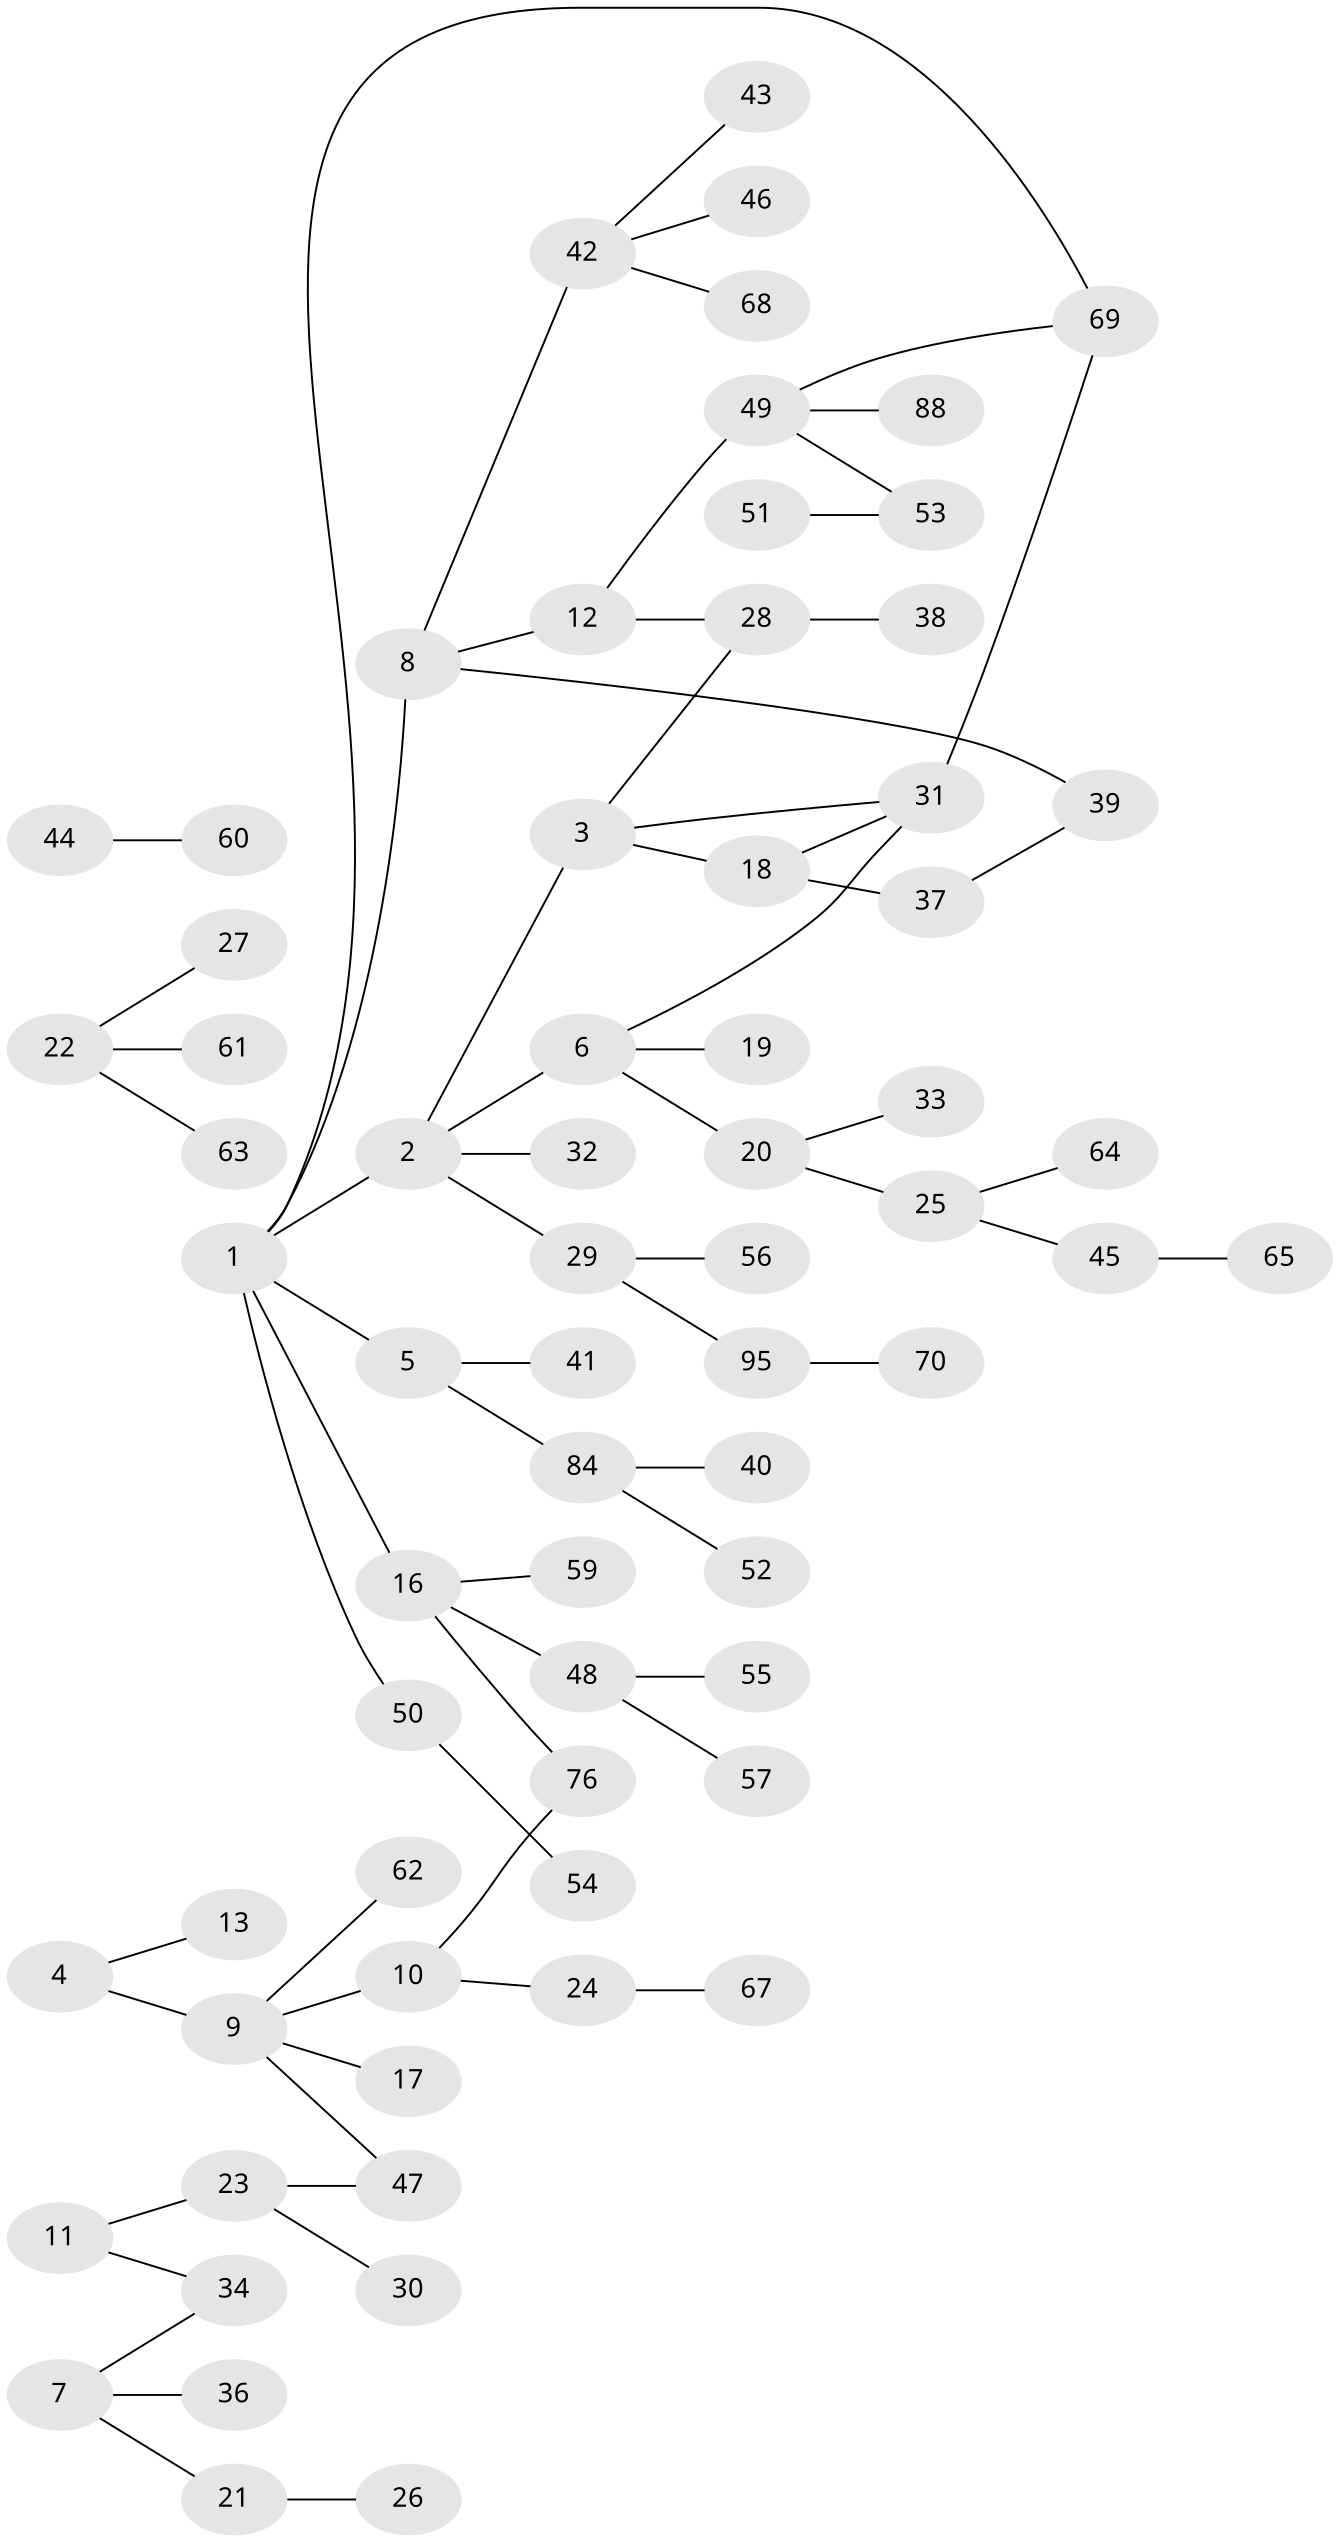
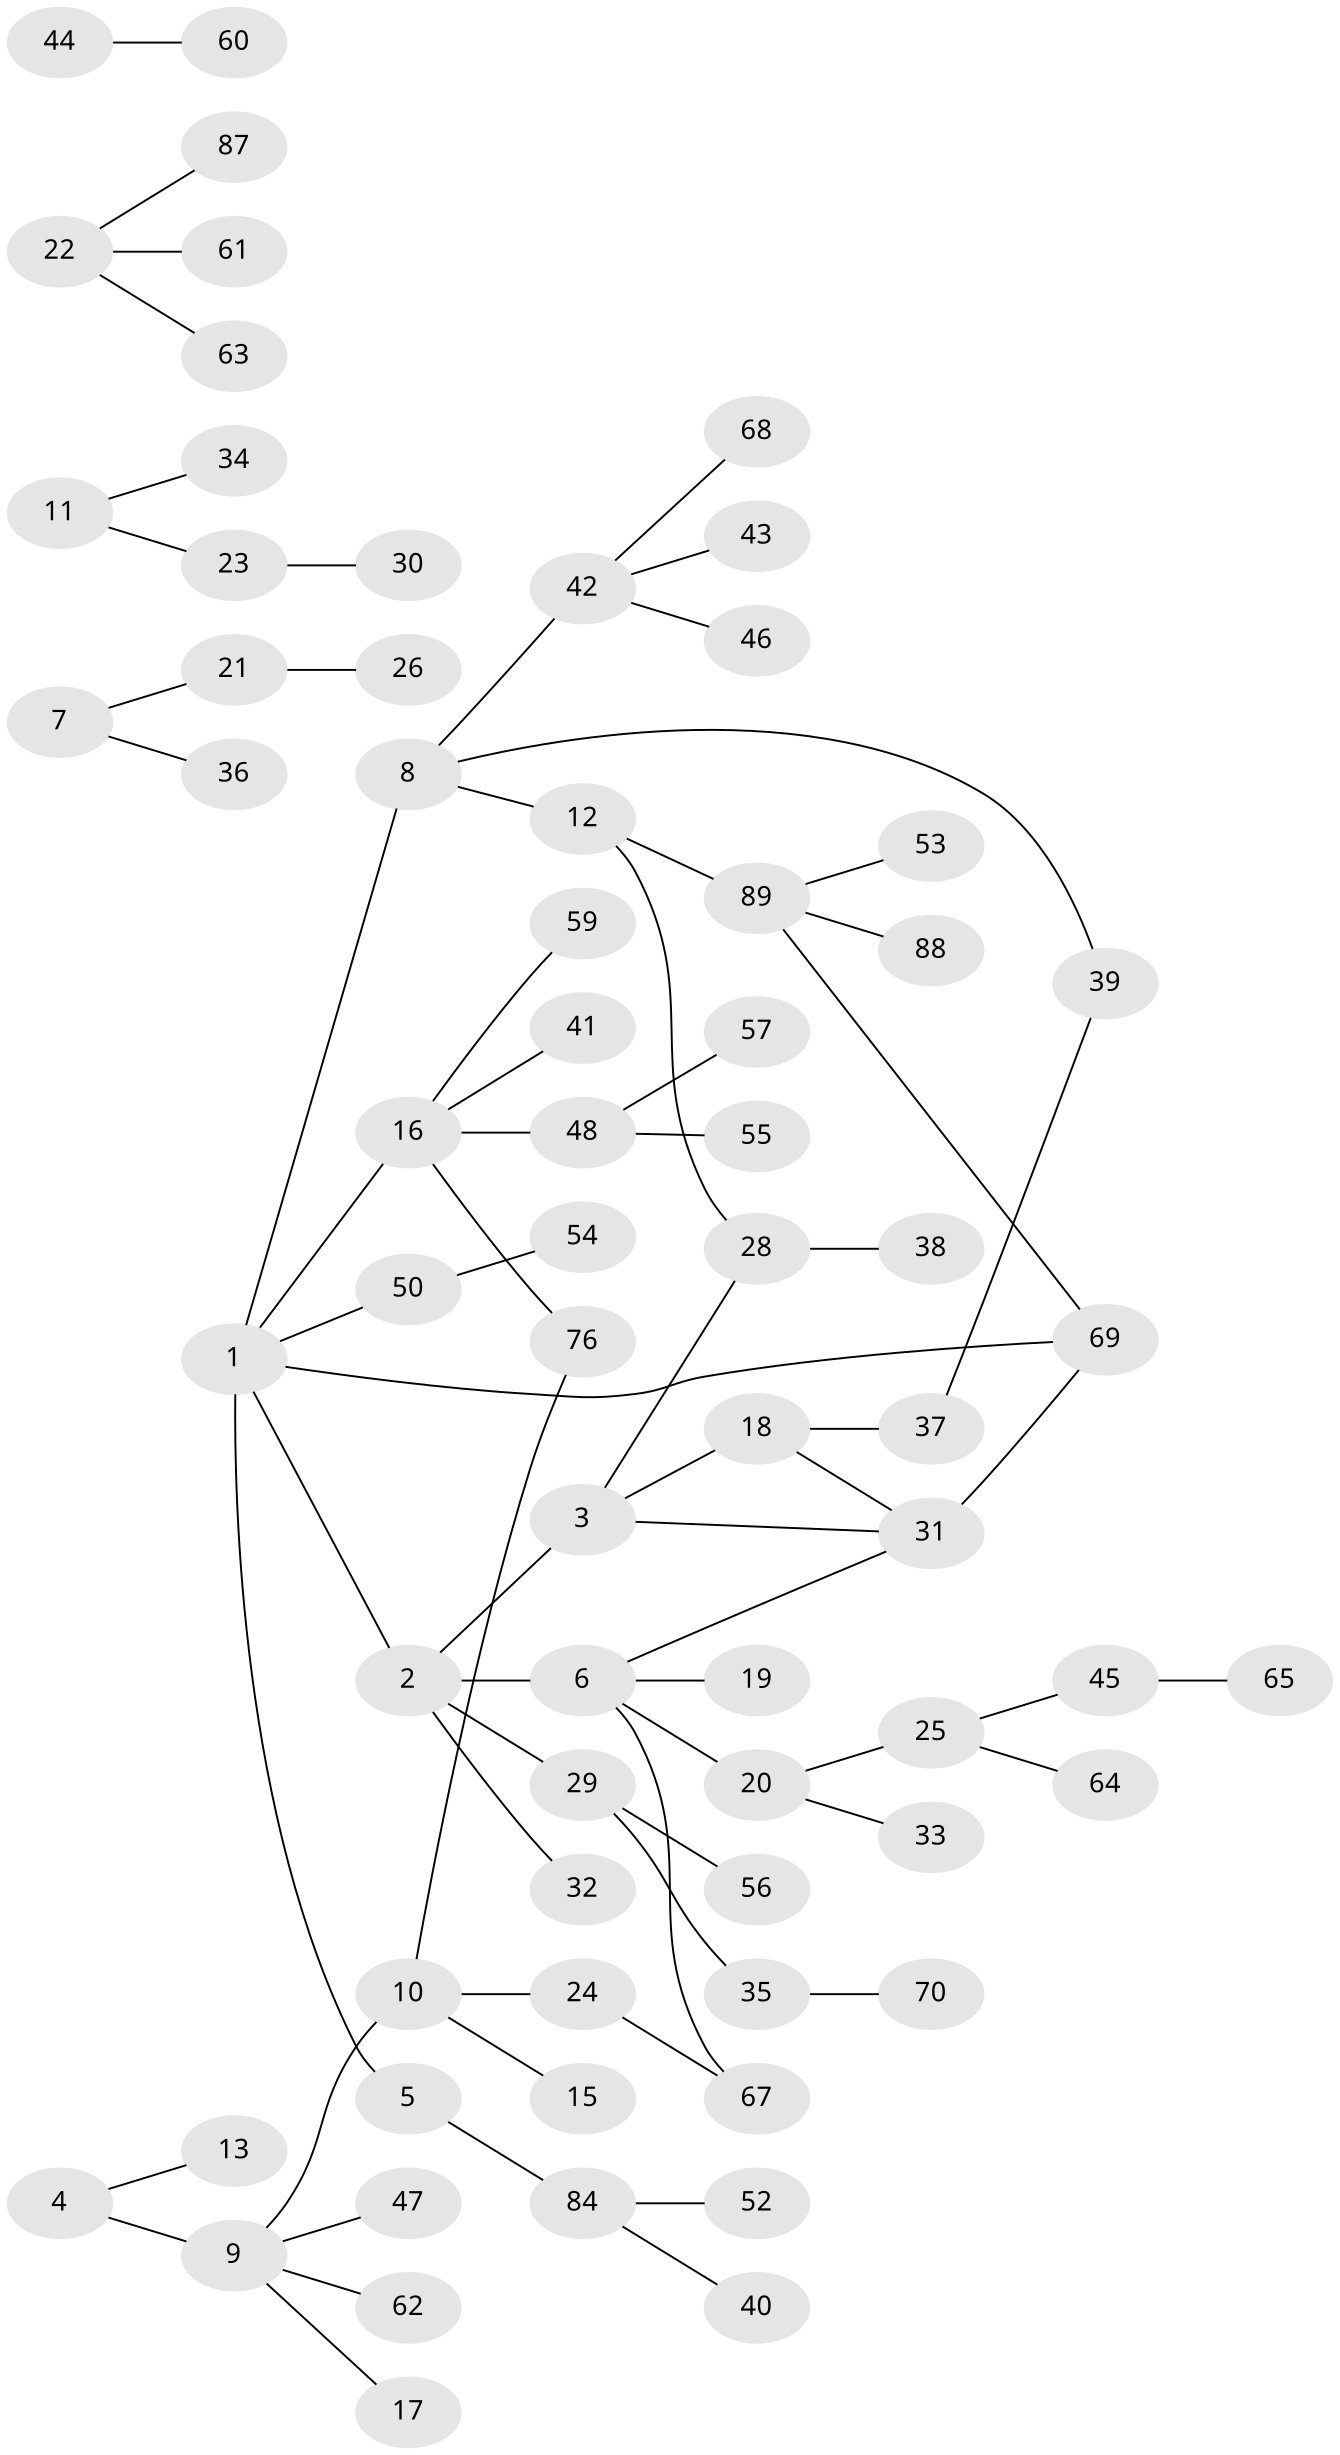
node "49": label "49" -> "89"
node "51": removed
node "27": label "27" -> "87"
edge "5" -- "41": now "16" -- "41"
node "95": label "95" -> "35"
edge "6" -- "67": added
node "15": added
edge "23" -- "47": removed
edge "34" -- "7": removed
